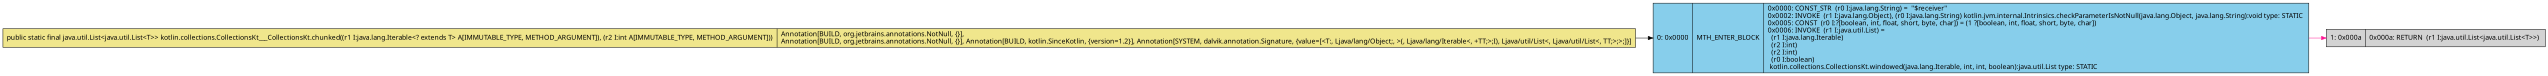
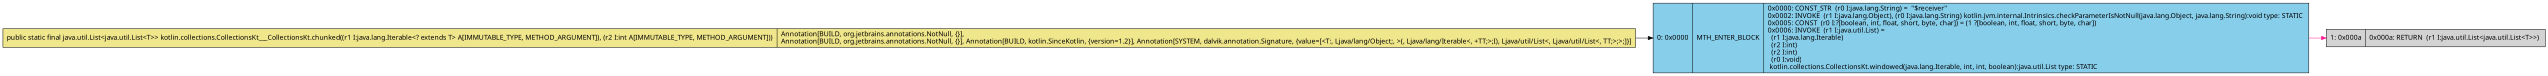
node "0: 0x0000": text "(r0 I:boolean)" -> "(r0 I:void)"
